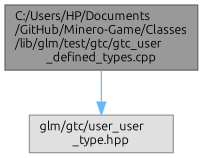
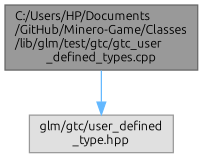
node "glm/gtc/user_user _type.hpp": label "glm/gtc/user_user _type.hpp" -> "glm/gtc/user_defined _type.hpp"
